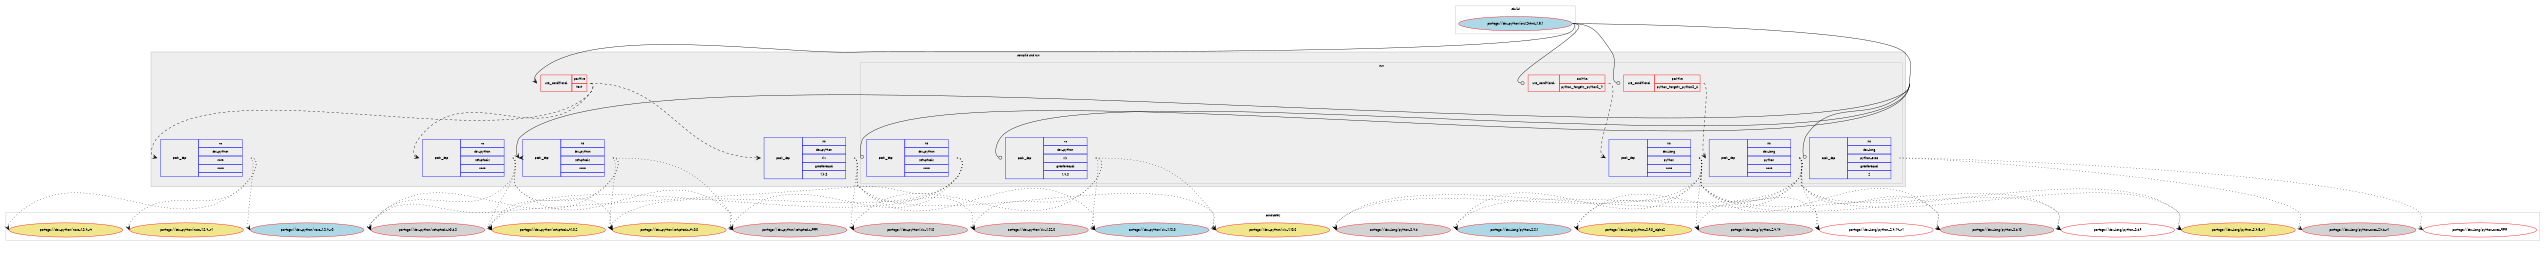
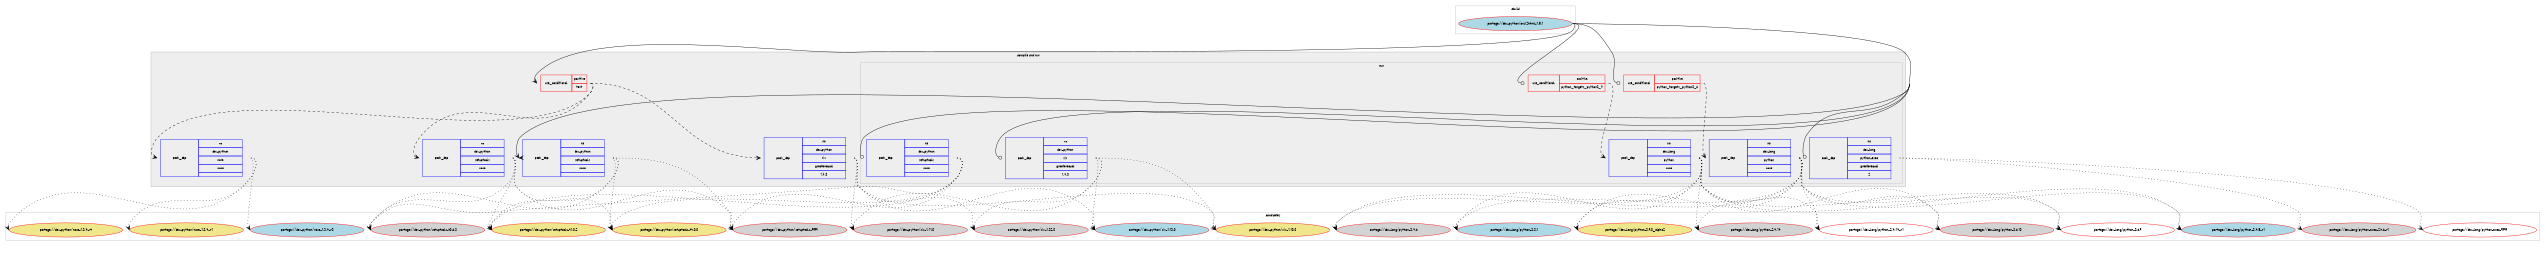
node "portage://dev-lang/python-3.7.5-r1": fillcolor khaki -> lightblue
